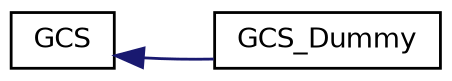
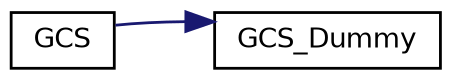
edge "GCS_Dummy" -> "GCS": reversed
